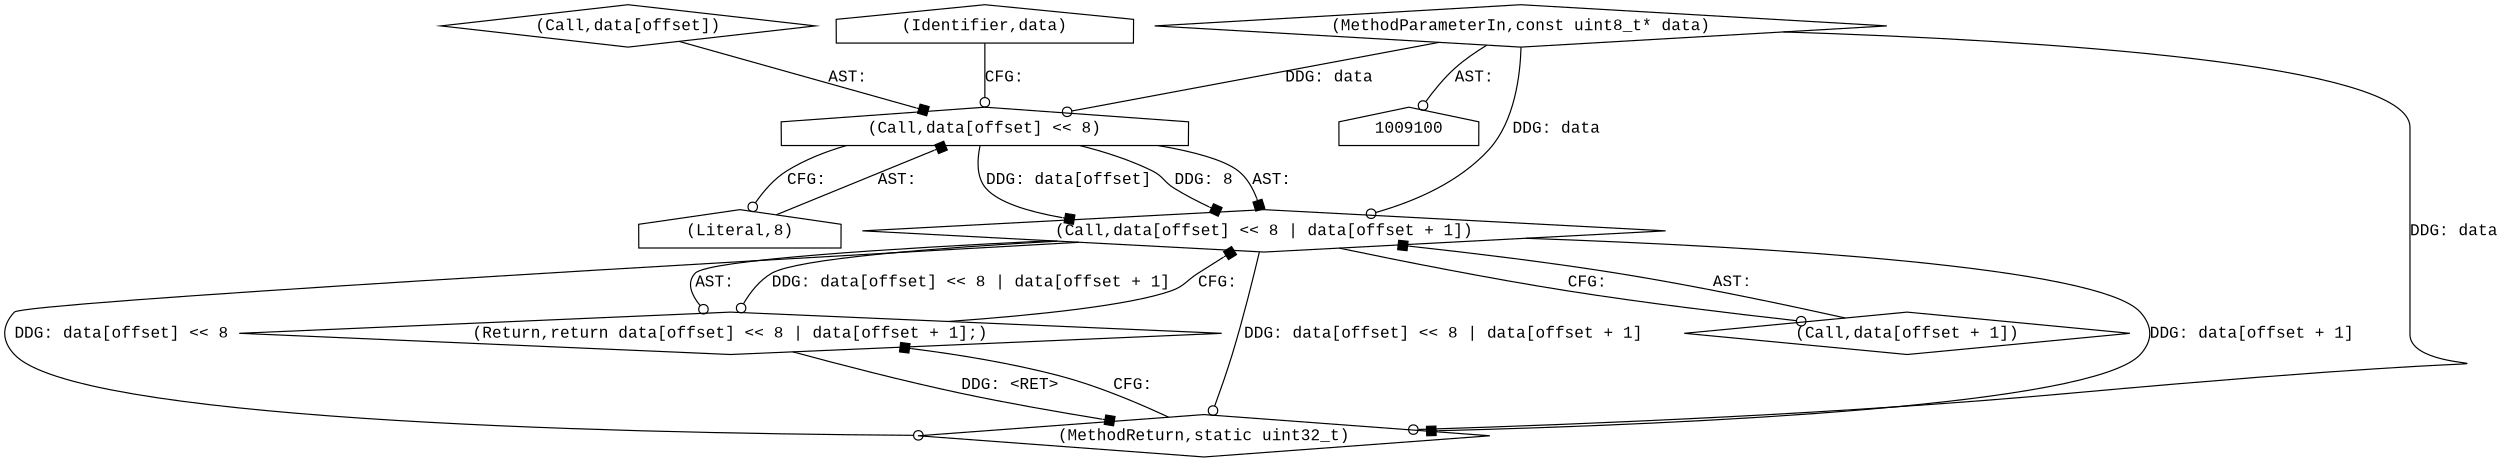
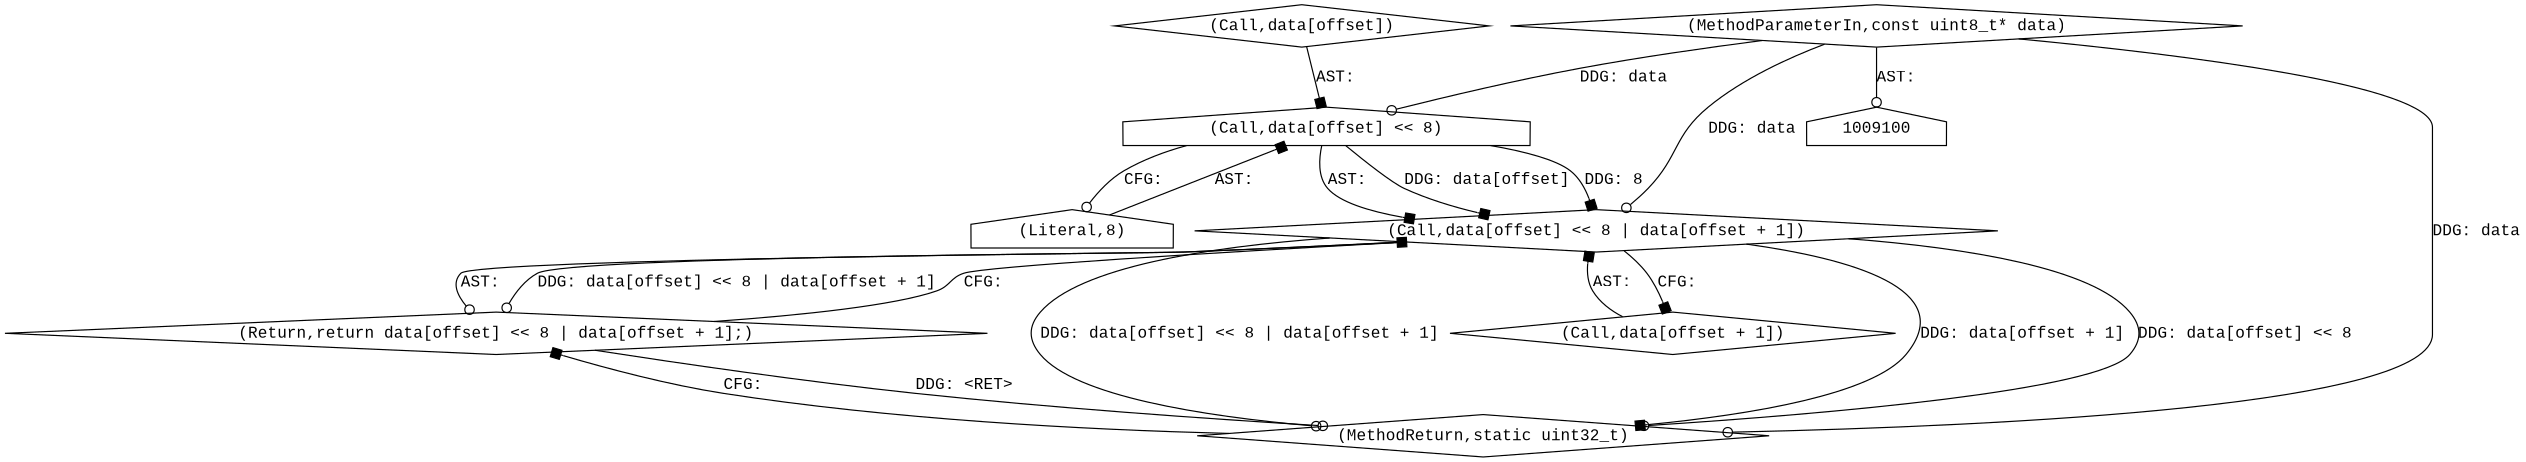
node "(Identifier,data)": removed
edge "(Call,data[offset] << 8 | data[offset + 1])" -> "(Call,data[offset + 1])": arrowhead odot -> box
edge "(Return,return data[offset] << 8 | data[offset + 1];)" -> "(MethodReturn,static uint32_t)": arrowhead box -> odot
